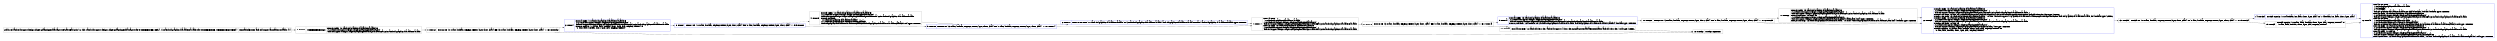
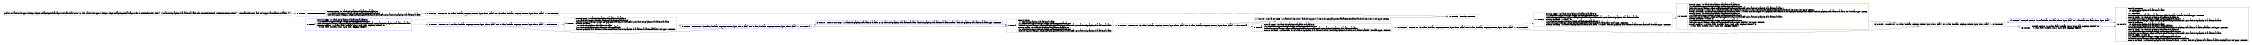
edge "10: 0x0020" -> "12: 0x002b": now "10: 0x0020" -> "13: 0x003b"
edge "1: 0x0002" -> "2: 0x0004": reversed
